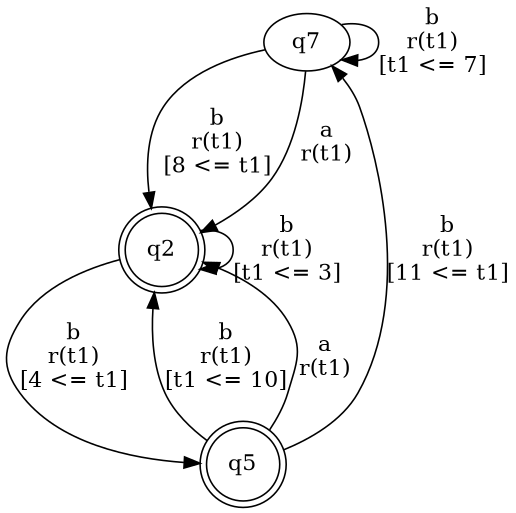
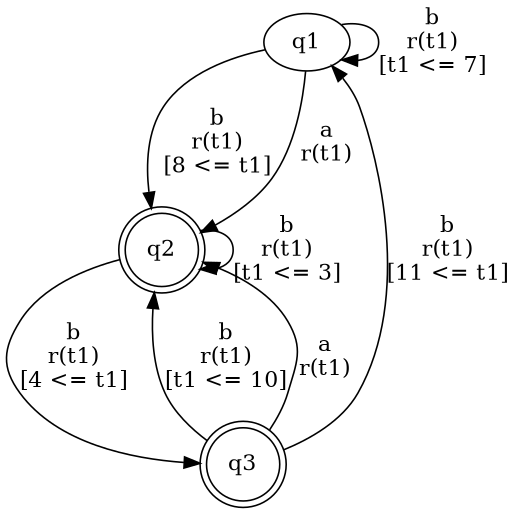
node "q7": label "q7" -> "q1"
node "q5": label "q5" -> "q3"
